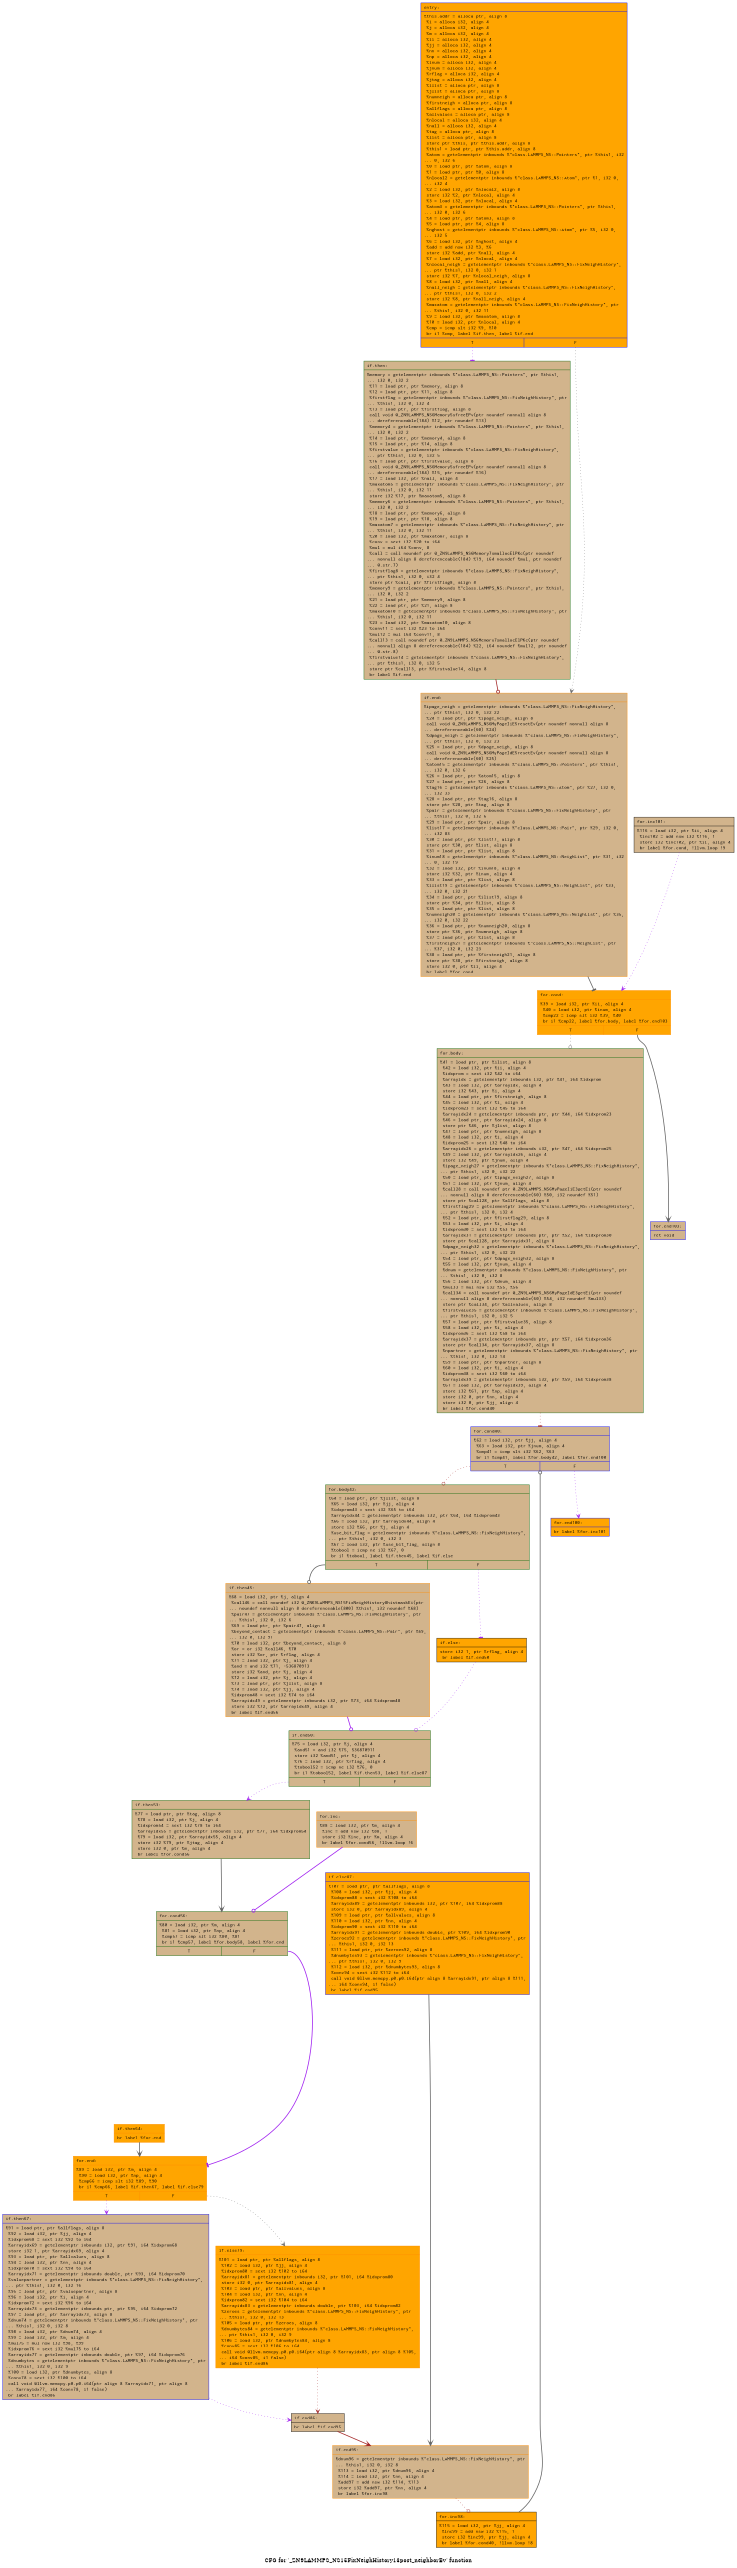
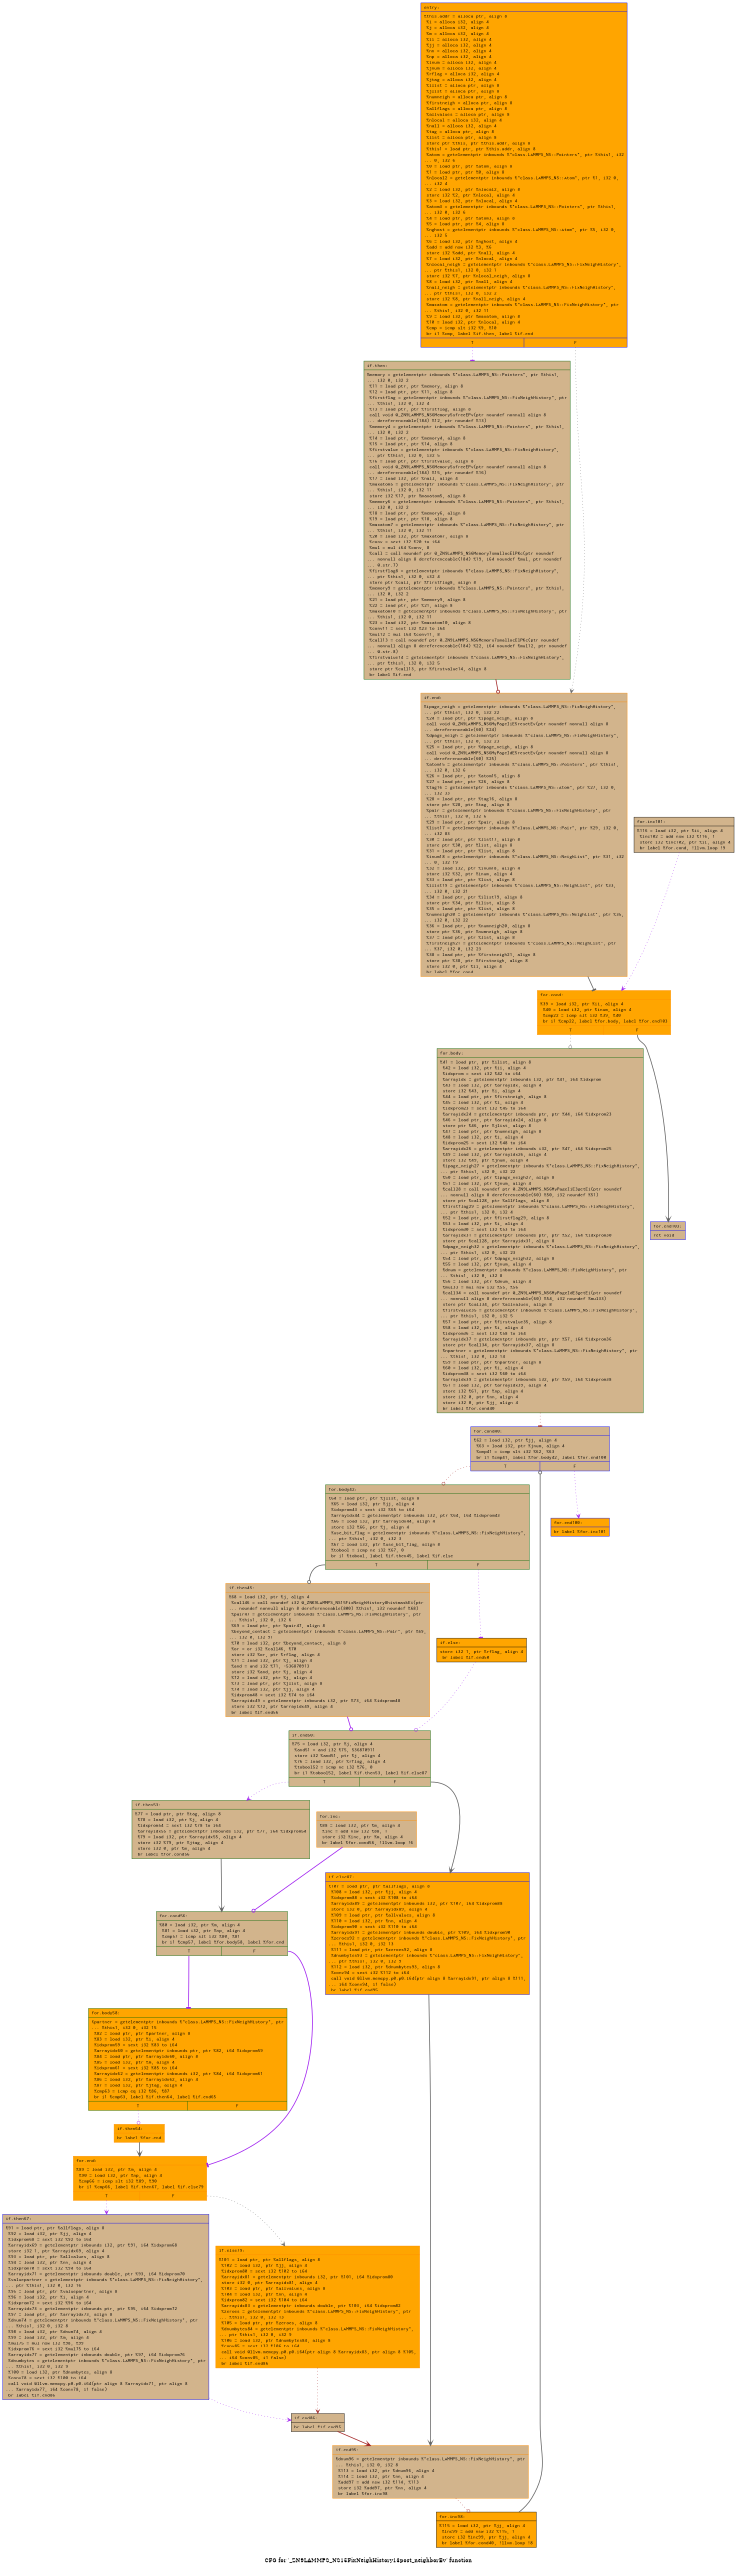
edge "if.end50:" -> "if.else87:": added
node "for.body58:": added
